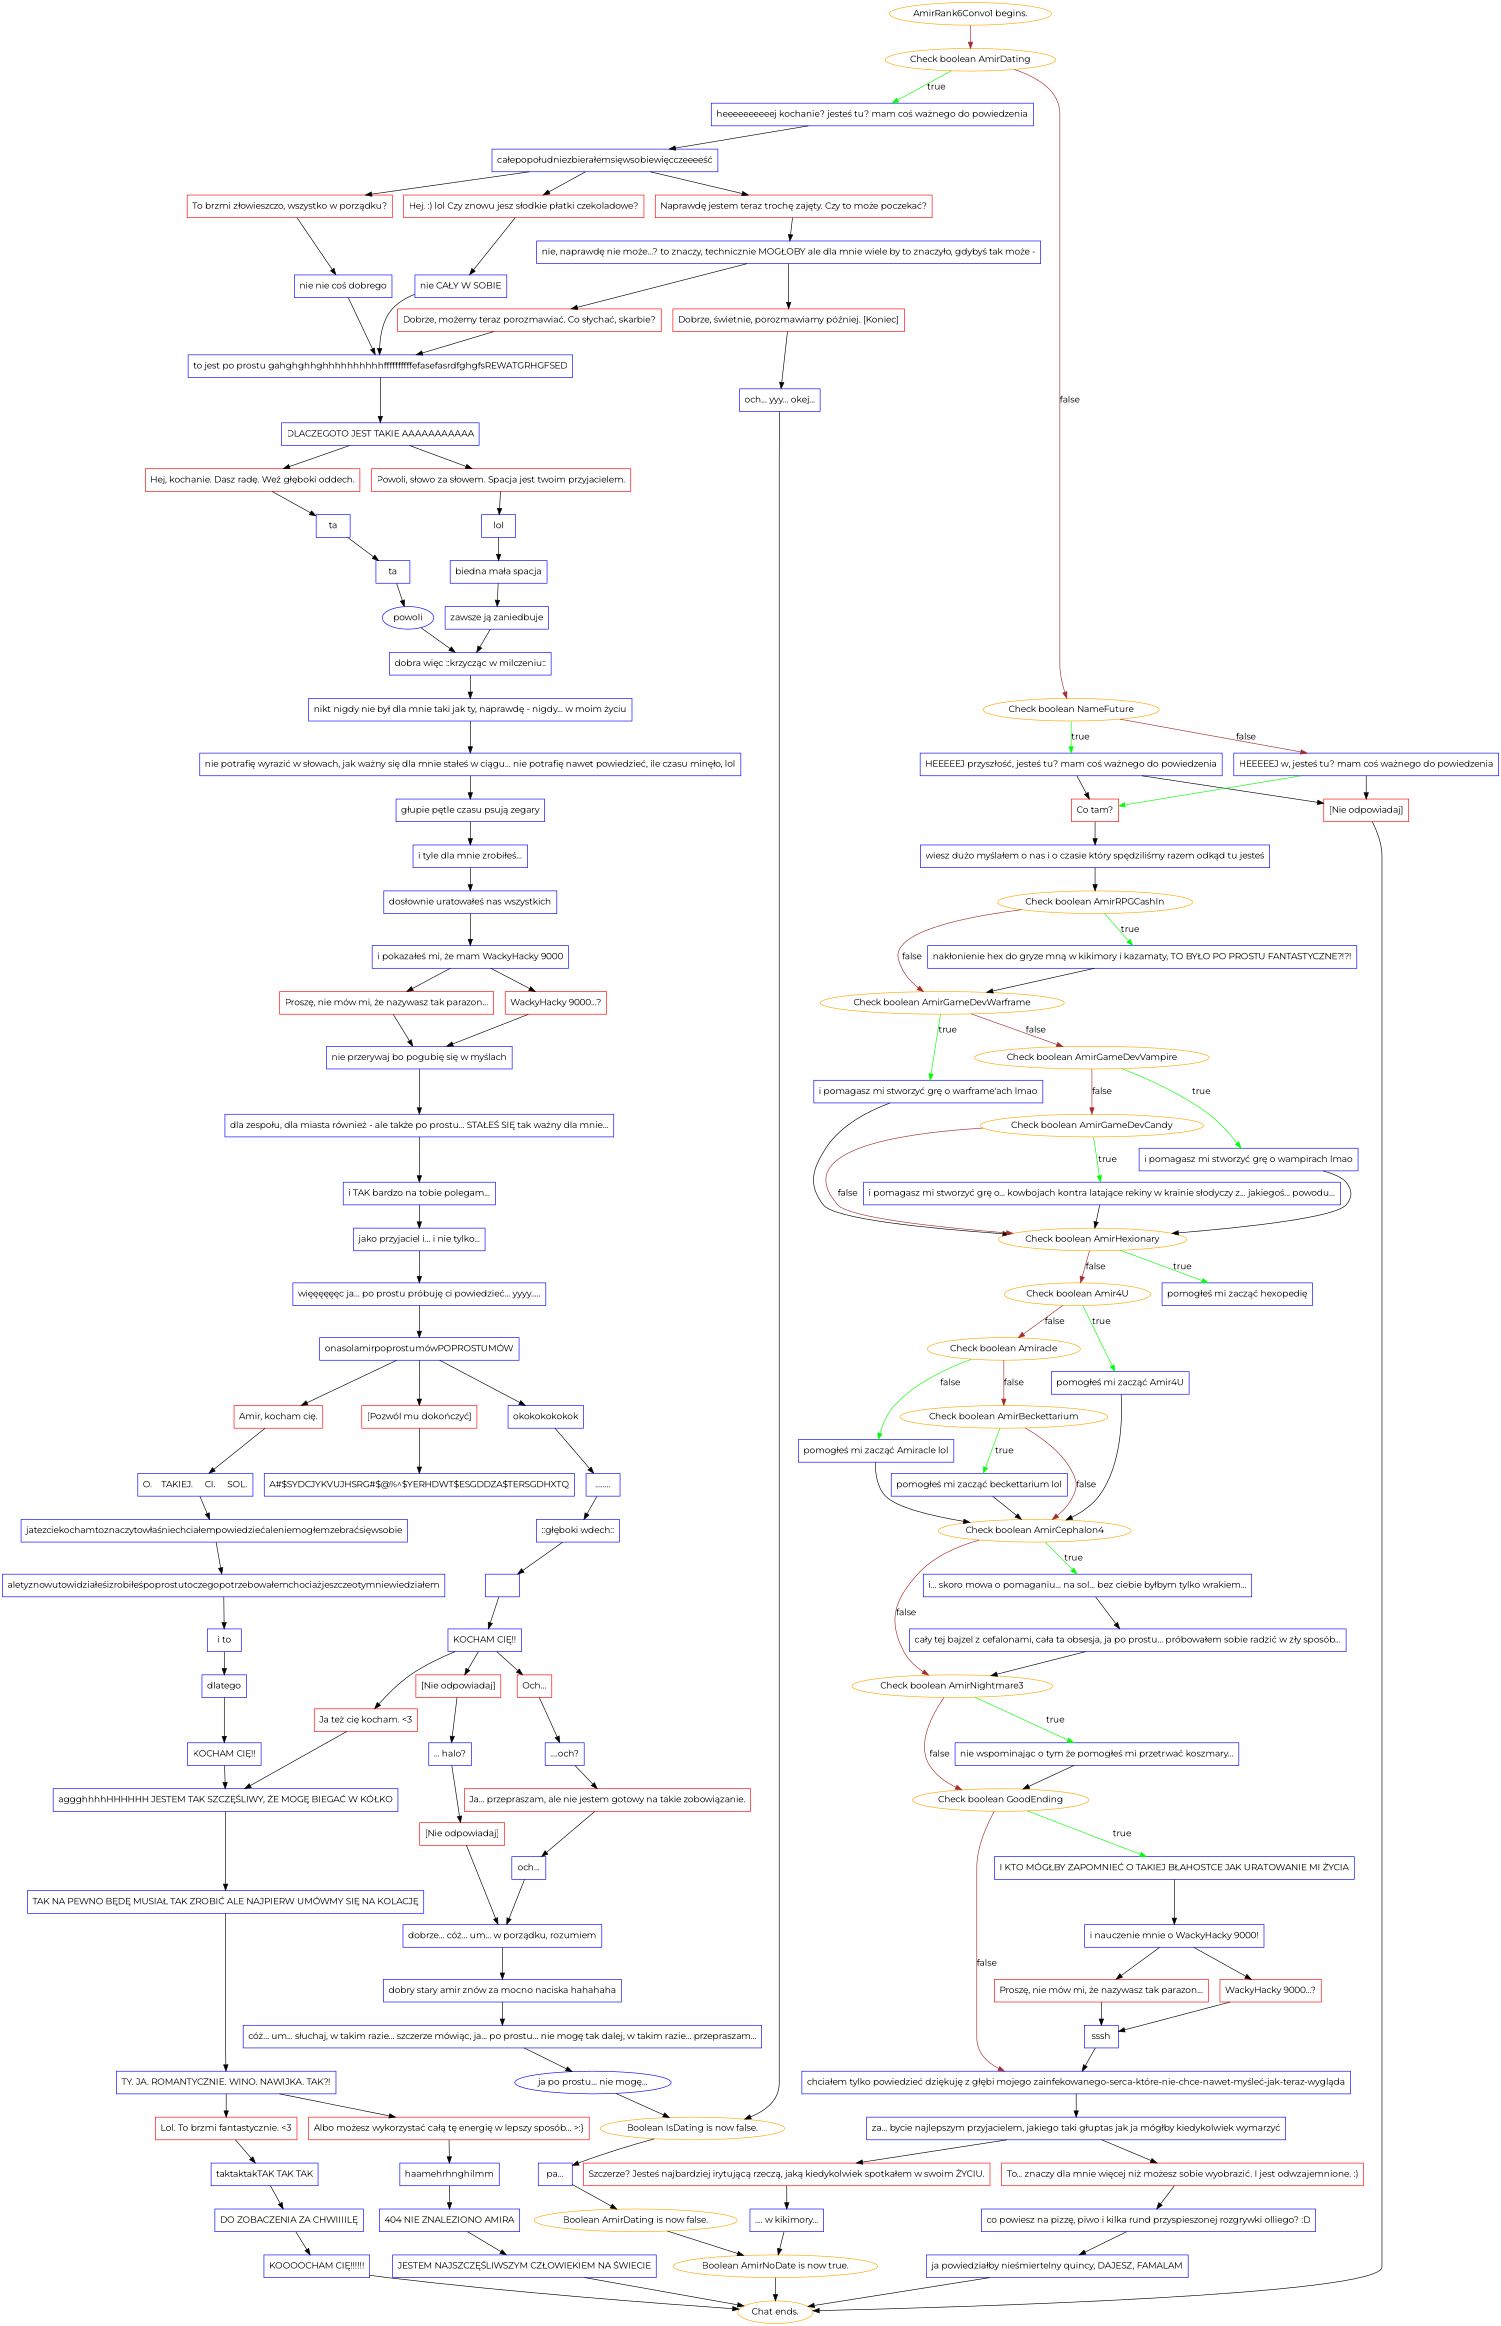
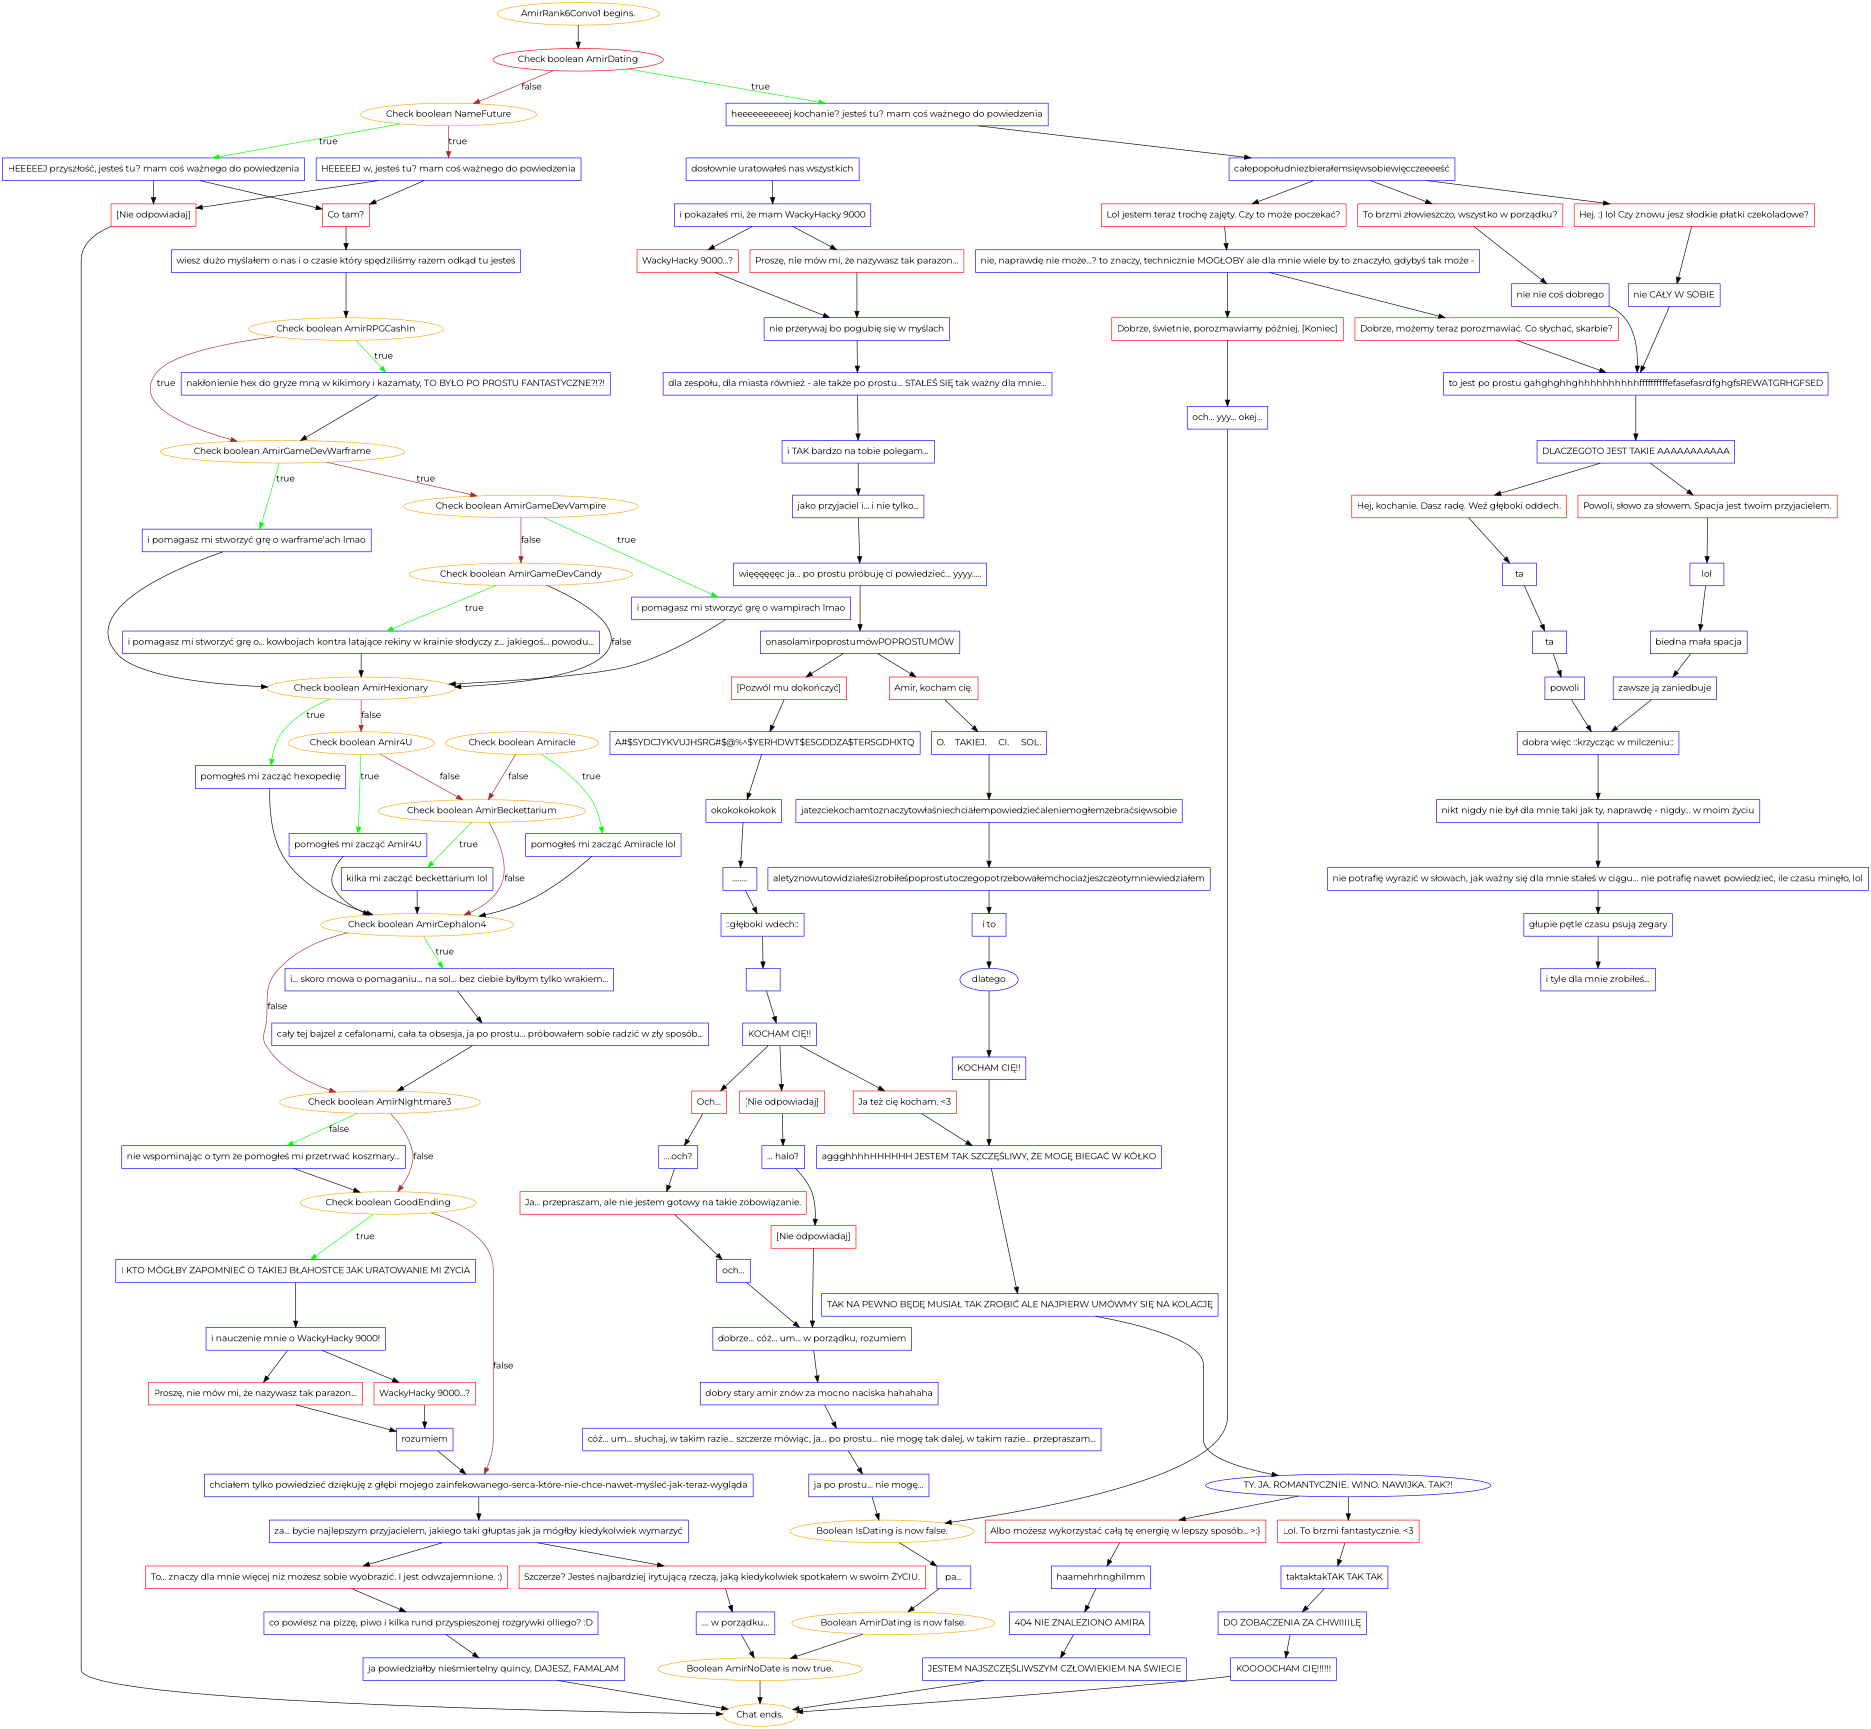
edge "AmirRank6Convo1 begins." -> "Check boolean AmirDating": color brown -> black
node "Check boolean AmirDating": color orange -> red
node "Naprawdę jestem teraz trochę zajęty. Czy to może poczekać?": label "Naprawdę jestem teraz trochę zajęty. Czy to może poczekać?" -> "Lol jestem teraz trochę zajęty. Czy to może poczekać?"
node "powoli": shape ellipse -> box
edge "Check boolean NameFuture" -> "HEEEEEJ w, jesteś tu? mam coś ważnego do powiedzenia": label "false" -> "true"
edge "HEEEEEJ w, jesteś tu? mam coś ważnego do powiedzenia" -> "Co tam?": color green -> black
edge "pomogłeś mi zacząć hexopedię" -> "Check boolean AmirCephalon4": added
edge "i tyle dla mnie zrobiłeś..." -> "dosłownie uratowałeś nas wszystkich": removed
edge "Check boolean AmirRPGCashIn" -> "Check boolean AmirGameDevWarframe": label "false" -> "true"
edge "Check boolean AmirGameDevWarframe" -> "Check boolean AmirGameDevVampire": label "false" -> "true"
edge "Check boolean AmirGameDevCandy" -> "Check boolean AmirHexionary": color brown -> black
edge "Check boolean Amir4U" -> "Check boolean Amiracle": now "Check boolean Amir4U" -> "Check boolean AmirBeckettarium"
edge "onasolamirpoprostumówPOPROSTUMÓW" -> "okokokokokok": now "A#$SYDCJYKVUJHSRG#$@%^$YERHDWT$ESGDDZA$TERSGDHXTQ" -> "okokokokokok"
edge "Check boolean Amiracle" -> "pomogłeś mi zacząć Amiracle lol": label "false" -> "true"
node "pomogłeś mi zacząć beckettarium lol": label "pomogłeś mi zacząć beckettarium lol" -> "kilka mi zacząć beckettarium lol"
node "dlatego": shape box -> ellipse
edge "Check boolean AmirNightmare3" -> "nie wspominając o tym że pomogłeś mi przetrwać koszmary...": label "true" -> "false"
node "sssh": label "sssh" -> "rozumiem"
node "TY. JA. ROMANTYCZNIE. WINO. NAWIJKA. TAK?!": shape box -> ellipse
node "ja po prostu... nie mogę...": shape ellipse -> box
node ".... w kikimory...": label ".... w kikimory..." -> ".... w porządku..."
